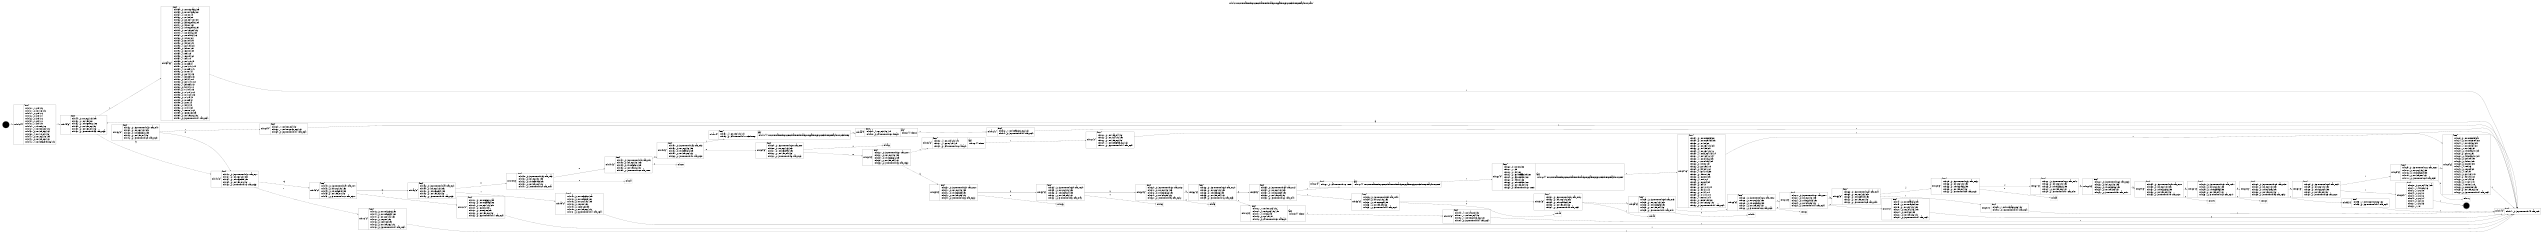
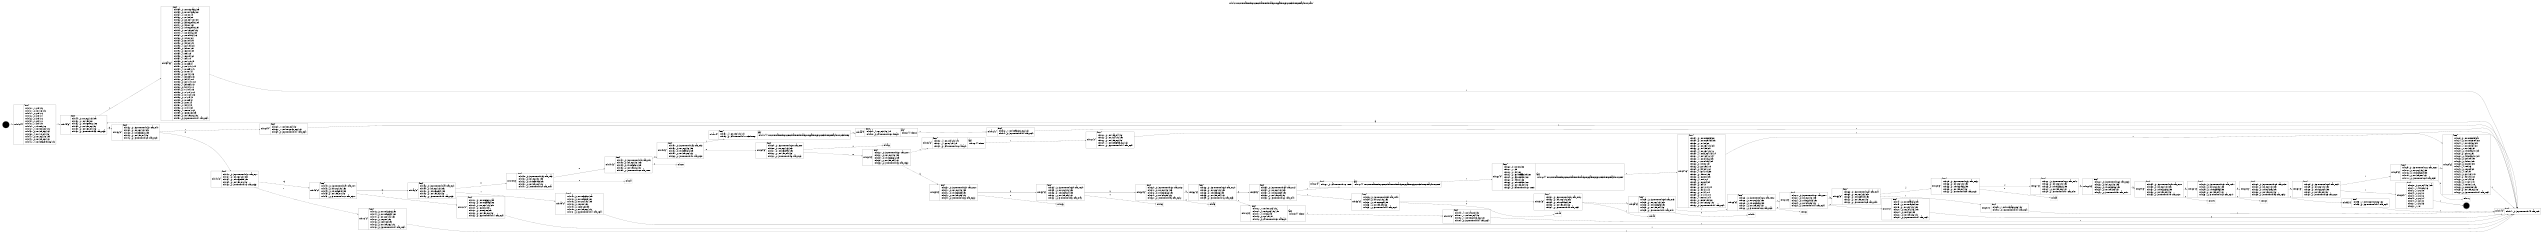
edge "0x40144f [23]" -> "0x40147c [22]": now "0x40144f [23]" -> "0x401466 [22]"
